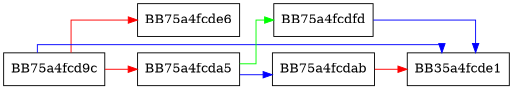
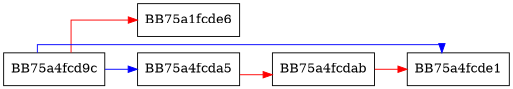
node "BB75a4fcde6": label "BB75a4fcde6" -> "BB75a1fcde6"
node "BB75a4fcdfd": removed
edge "BB75a4fcd9c" -> "BB75a4fcda5": color red -> blue
node "BB35a4fcde1": label "BB35a4fcde1" -> "BB75a4fcde1"
edge "BB75a4fcda5" -> "BB75a4fcdab": color blue -> red
